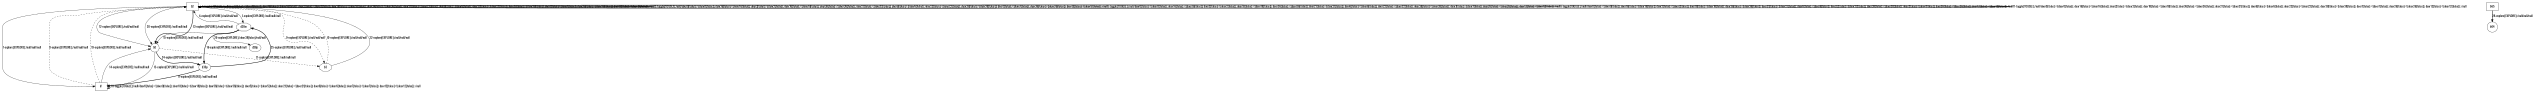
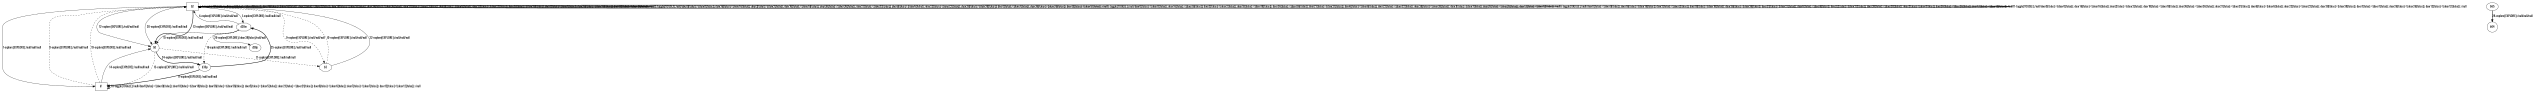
node "b65": shape box -> ellipse
edge "d38m" -> "d36p": style bold -> dashed
edge "b0" -> "b1": style solid -> dashed
